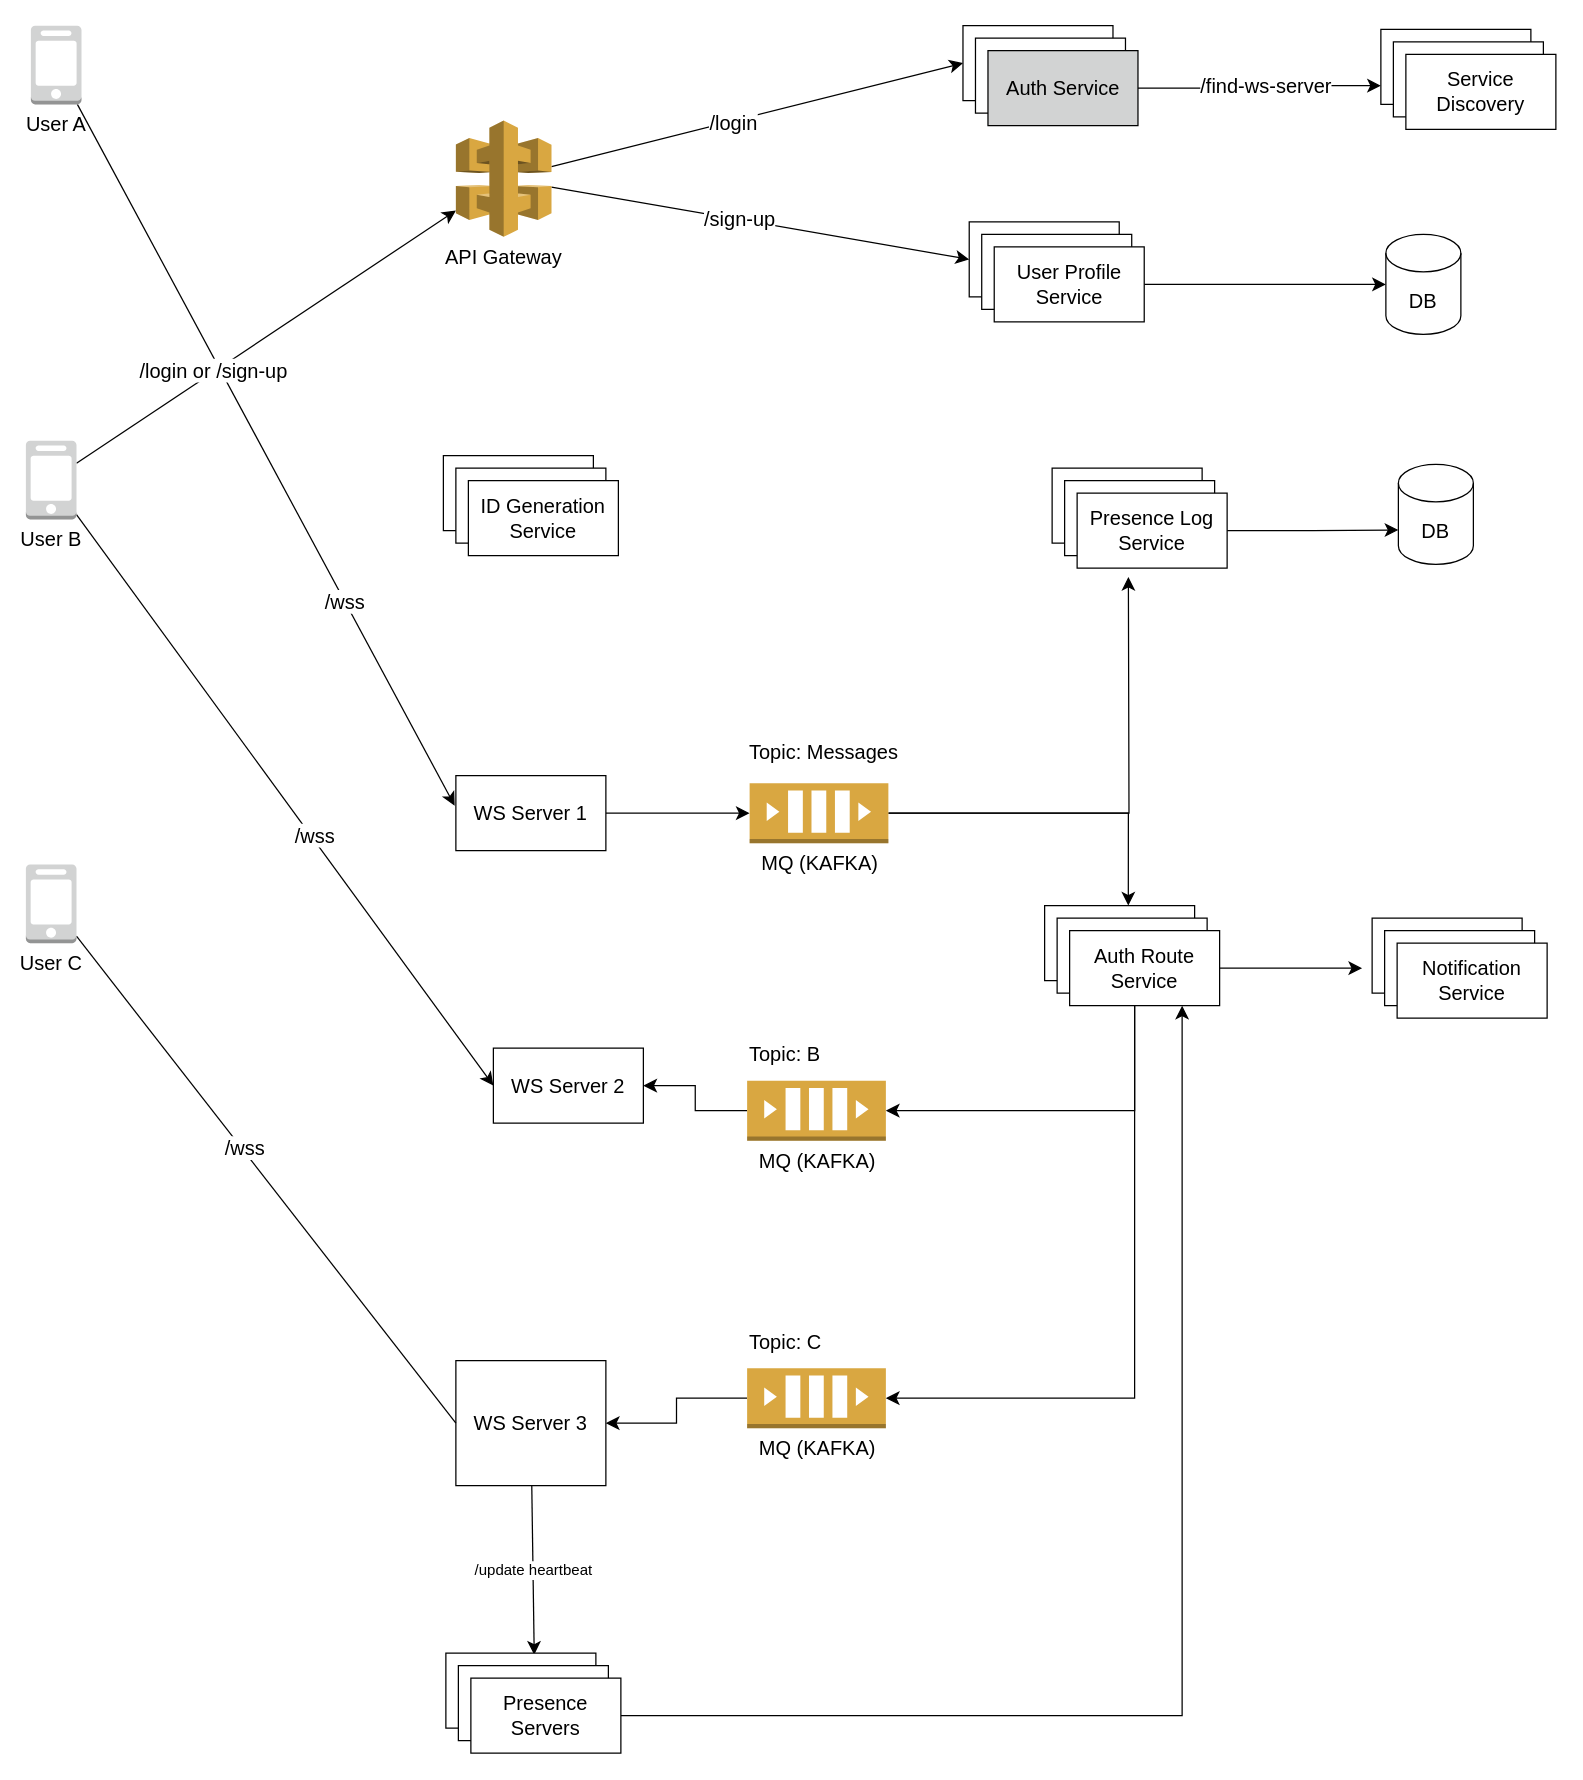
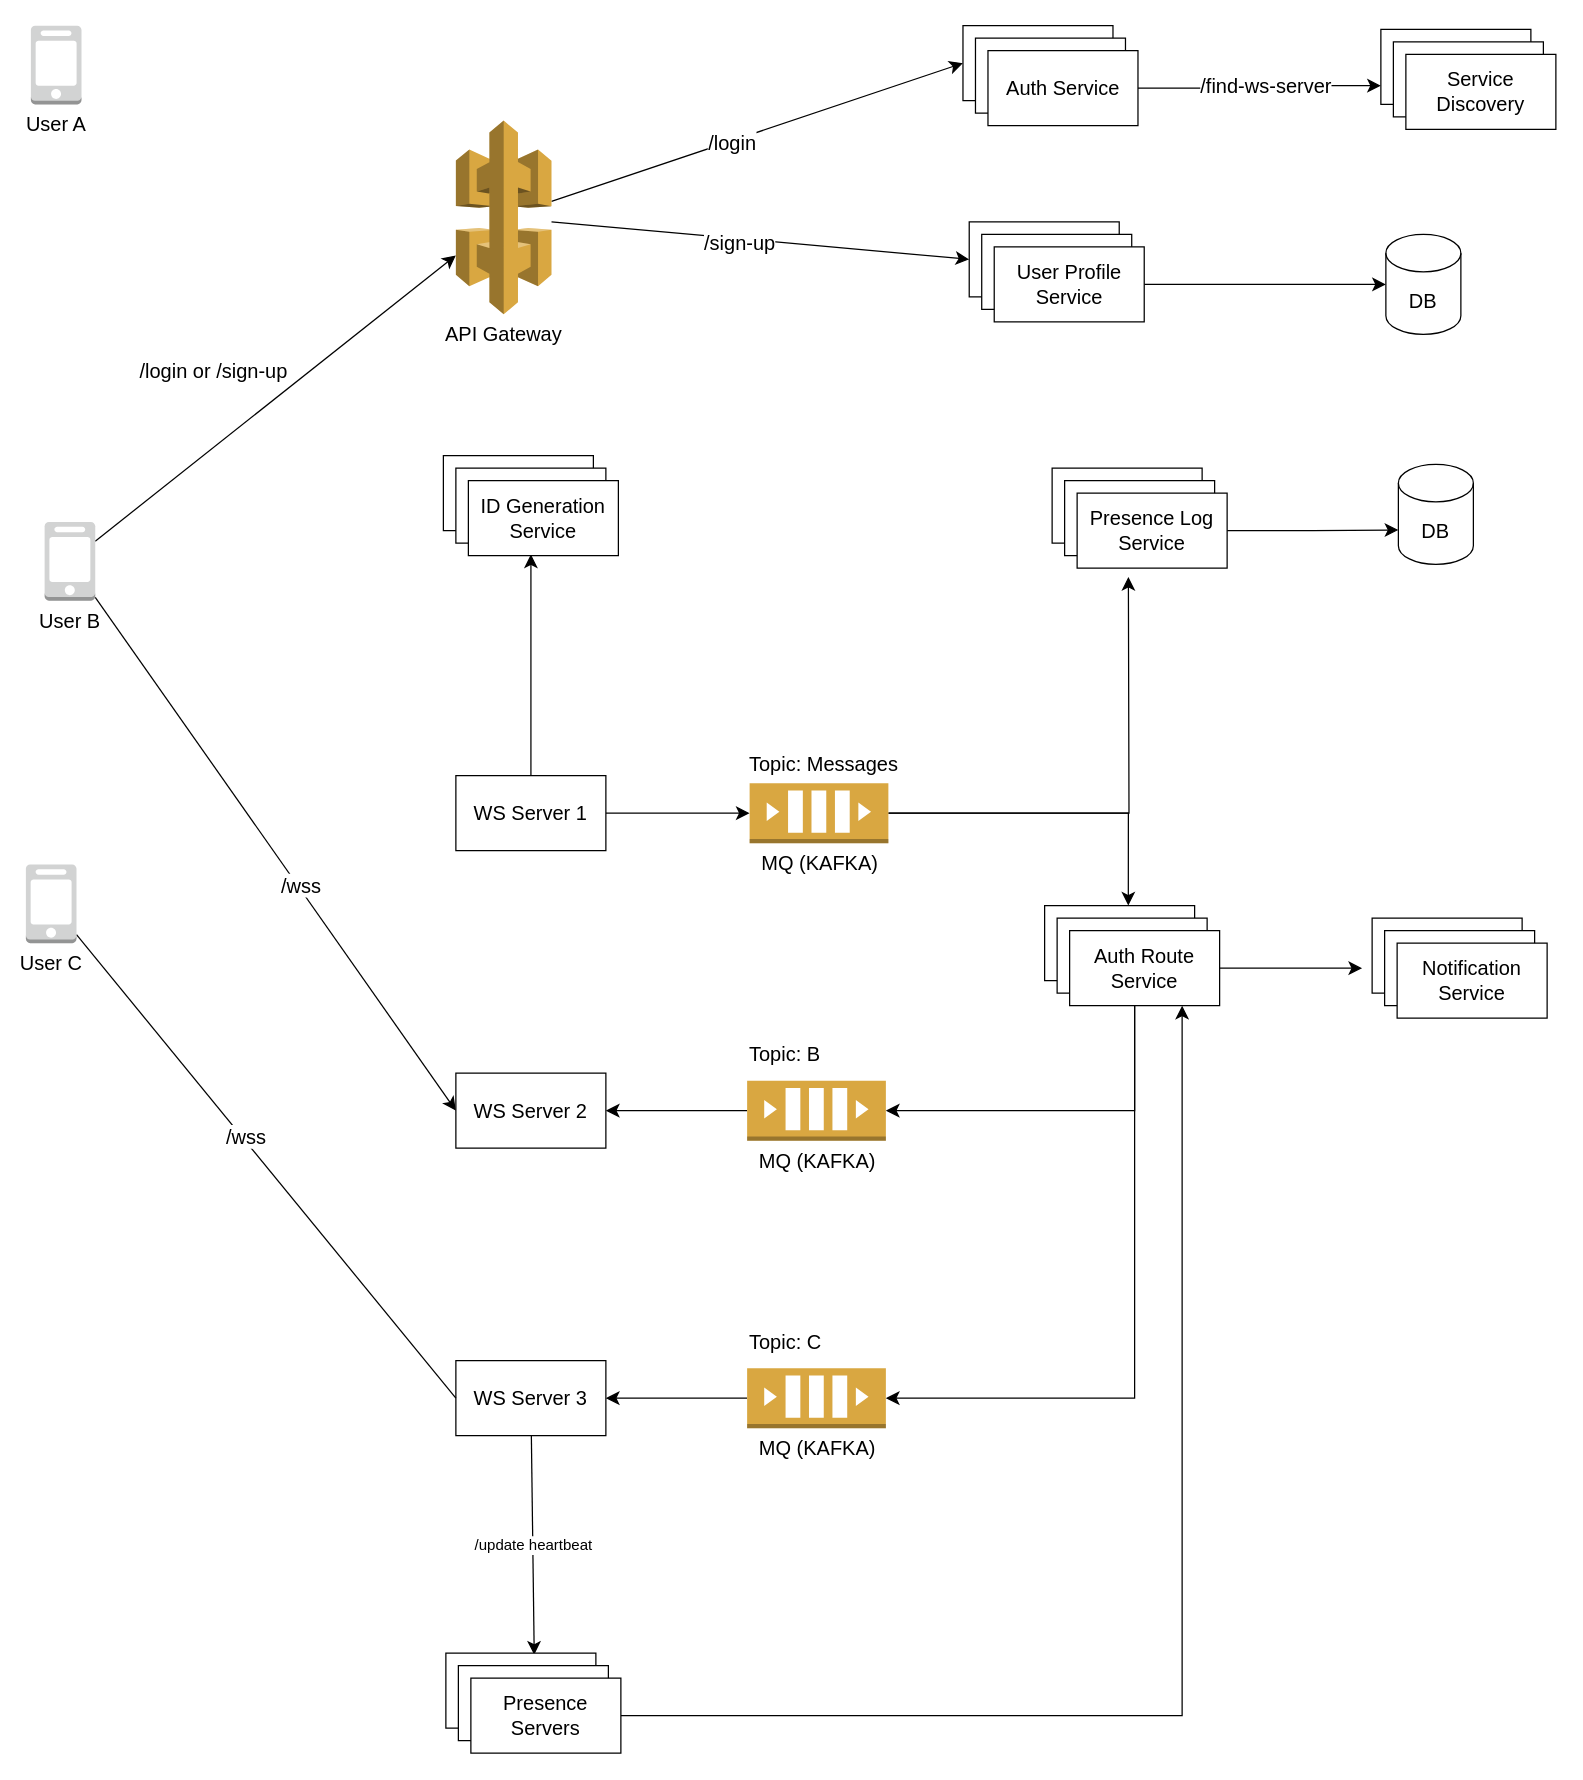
node "Auth Service": fillcolor #d2d3d3 -> #ffffff
node "API Gateway": size 96x116 -> 96x194
node "User B": moved (51, 480) -> (70, 561)
edge "User A" -> "WS Server 1": removed, label "/wss"
edge "WS Server 1" -> "ID Generation Service": added
node "Topic: Messages": moved (843, 752) -> (843, 764)
node "WS Server 2": moved (568, 1086) -> (531, 1111)
node "WS Server 3": size 150x125 -> 150x75
